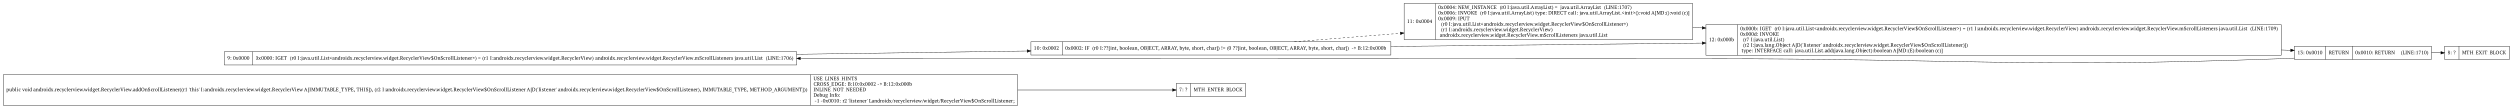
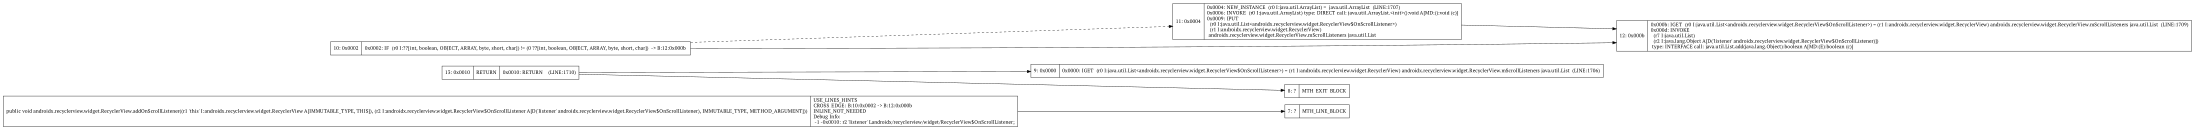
edge "12: 0x000b" -> "13: 0x0010": removed
edge "9: 0x0000" -> "10: 0x0002": removed
node "7: ?": text "MTH_ENTER_BLOCK" -> "MTH_LINE_BLOCK"
